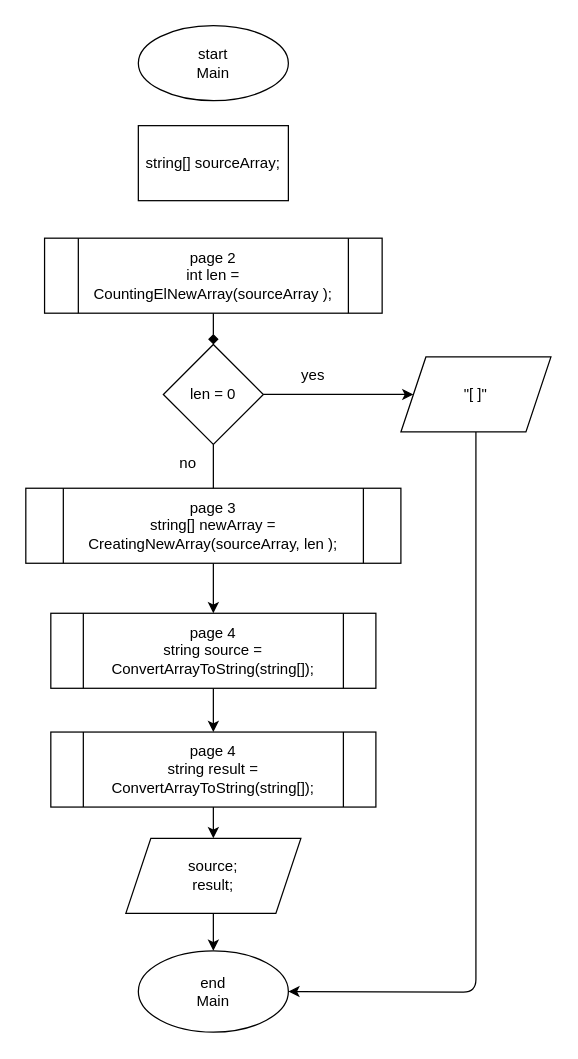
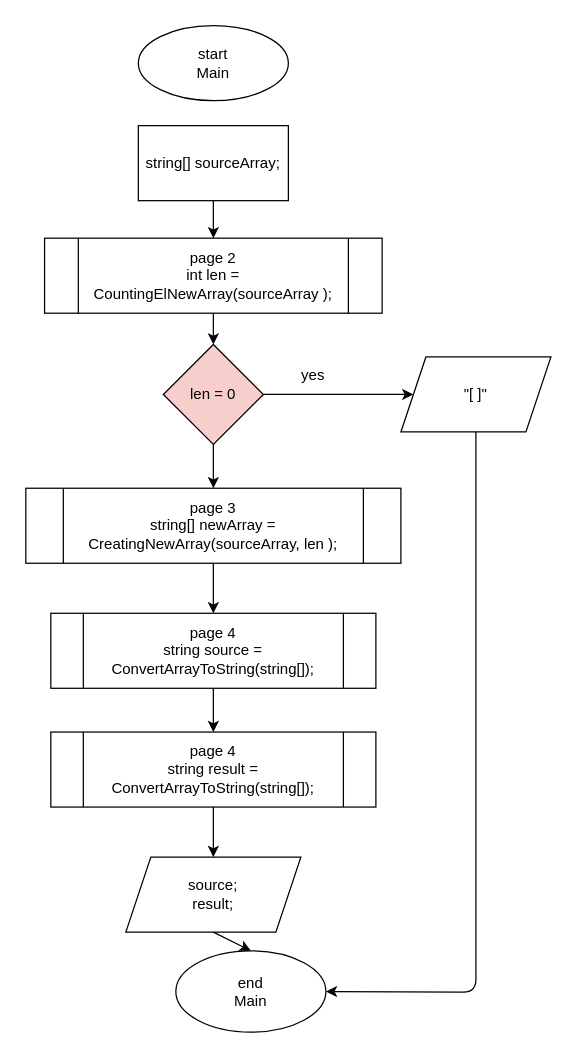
edge "string[] sourceArray;" -> "page 2 int len = CountingElNewArray(sourceArray );": added
edge "page 2 int len = CountingElNewArray(sourceArray );" -> "len = 0": arrowhead diamond -> classic
node "len = 0": fillcolor #ffffff -> #f8cecc
node "no": removed
edge "len = 0" -- "page 3 string[] newArray = CreatingNewArray(sourceArray, len );": arrowhead none -> classic
node "source; result;": moved (213, 876) -> (213, 894)
node "end Main": moved (213, 991) -> (251, 991)
